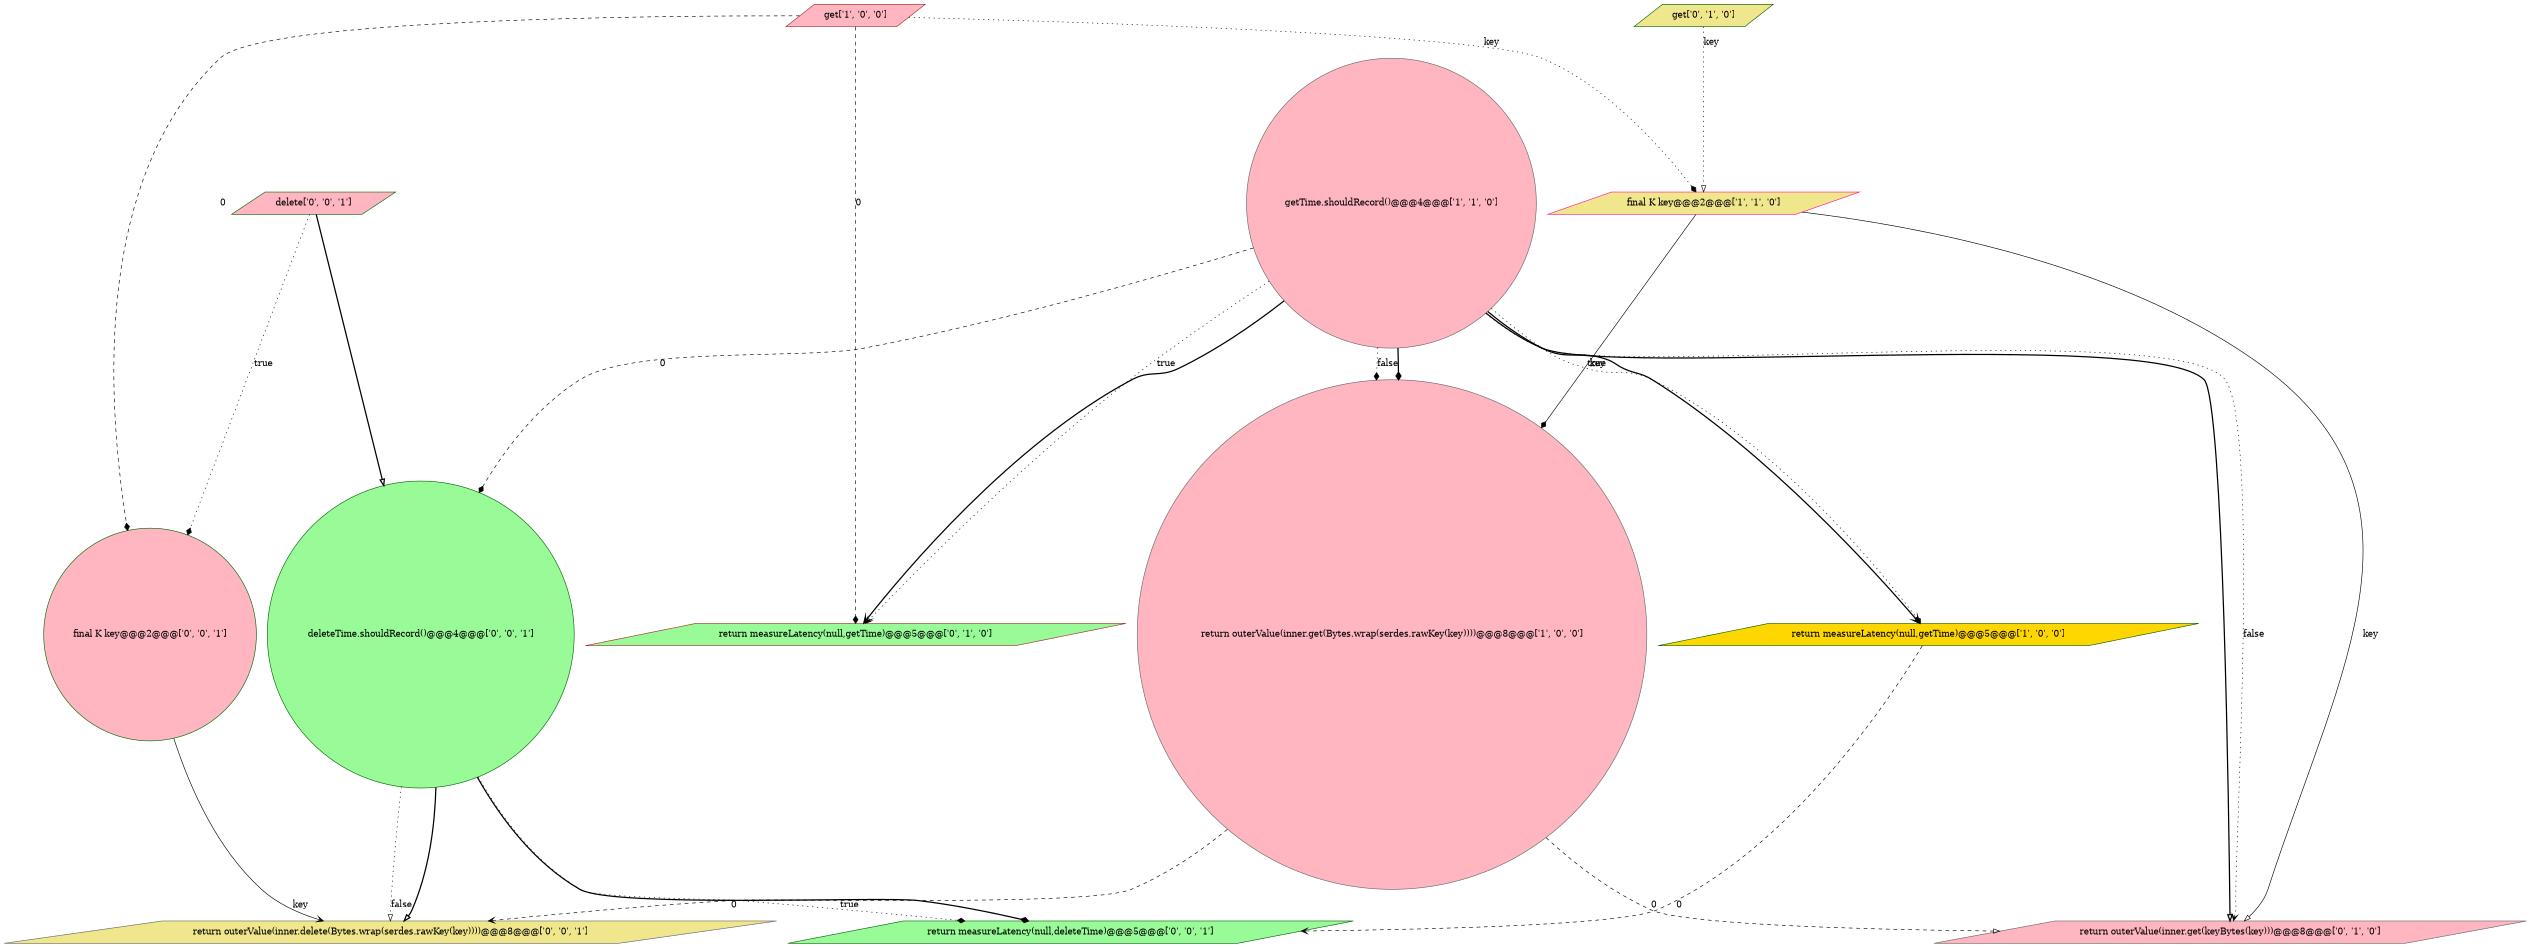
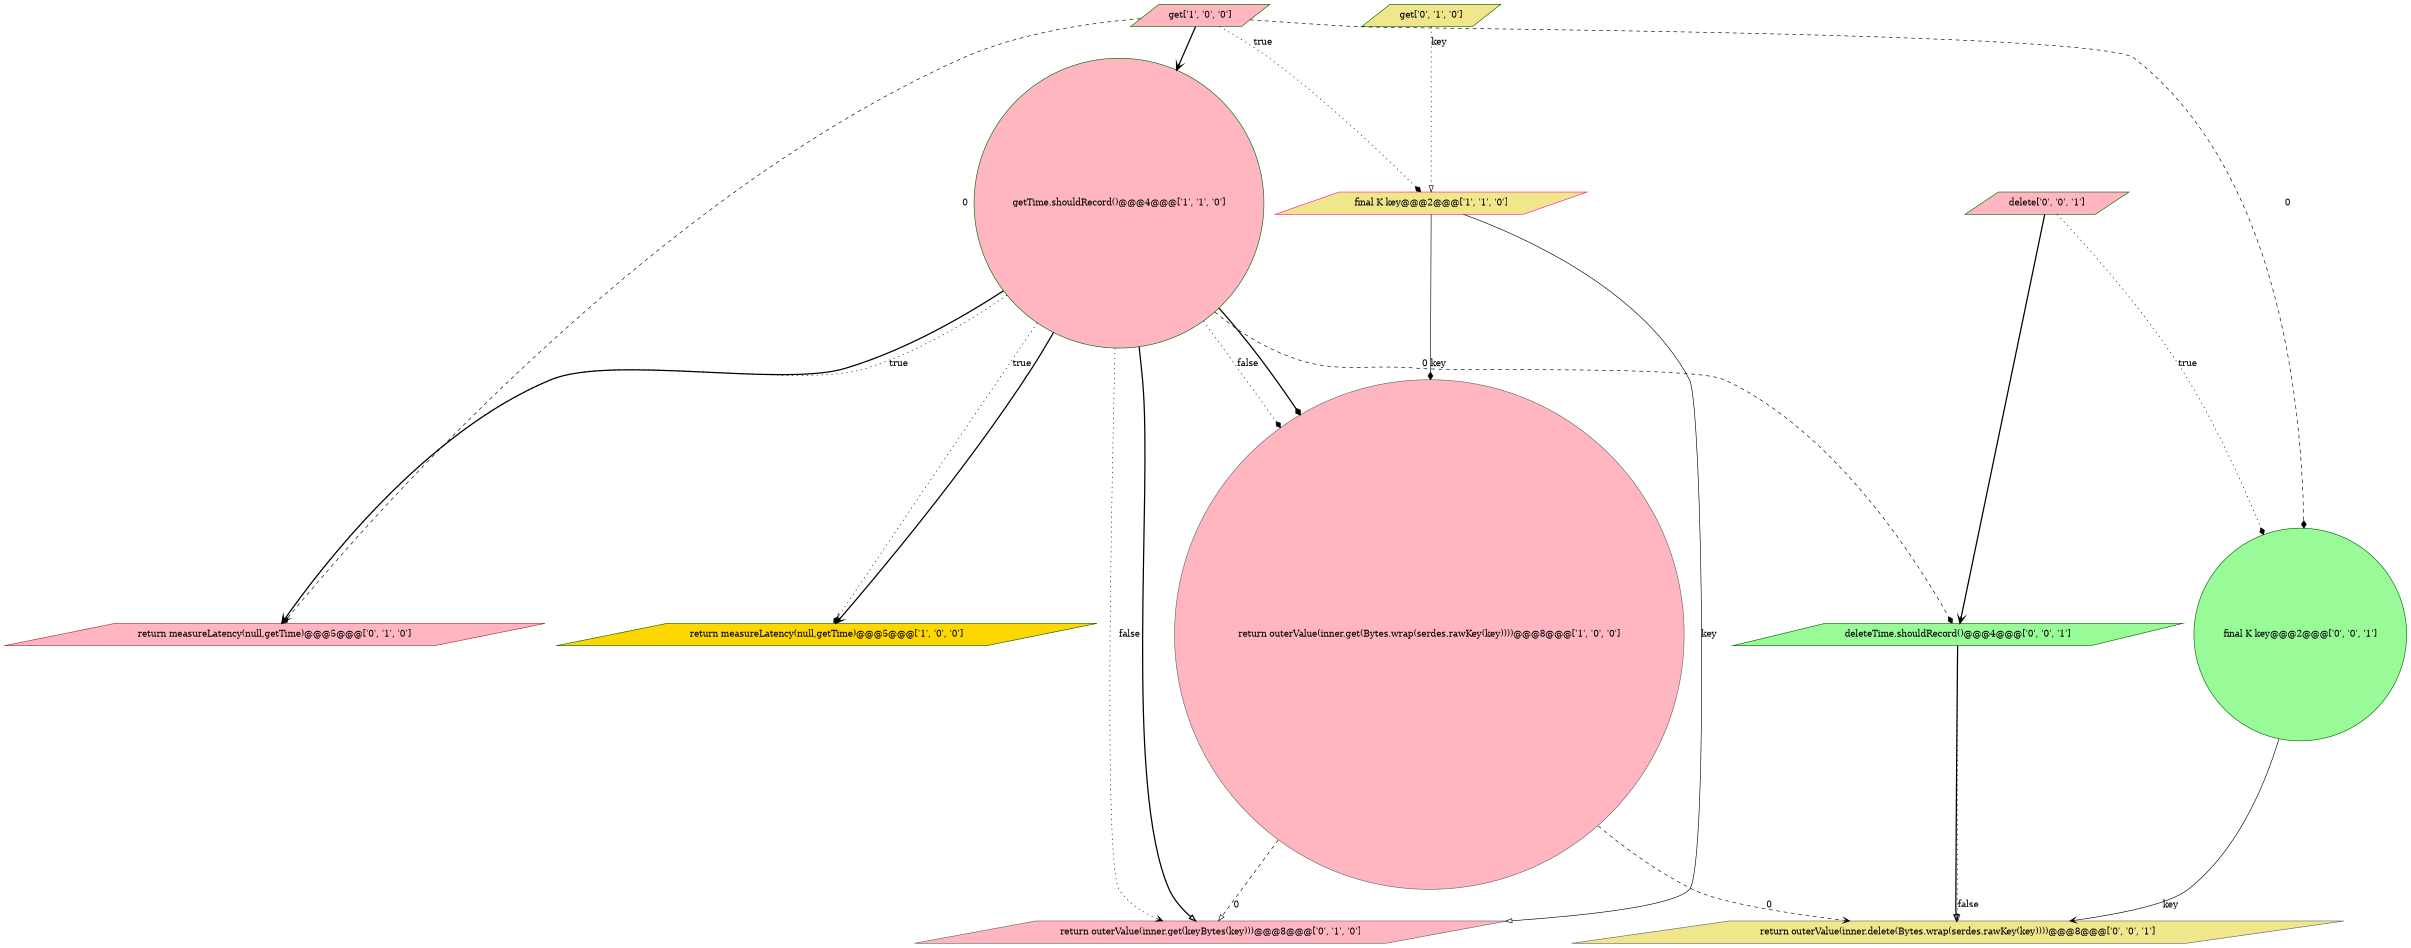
node "get['1', '0', '0']": color brown -> darkgreen
edge "get['1', '0', '0']" -> "final K key@@@2@@@['1', '1', '0']": label "key" -> "true"
edge "get['1', '0', '0']" -> "getTime.shouldRecord()@@@4@@@['1', '1', '0']": added
node "getTime.shouldRecord()@@@4@@@['1', '1', '0']": color gray40 -> darkgreen
edge "delete['0', '0', '1']" -> "deleteTime.shouldRecord()@@@4@@@['0', '0', '1']": arrowhead onormal -> vee
node "final K key@@@2@@@['0', '0', '1']": fillcolor lightpink -> palegreen
node "deleteTime.shouldRecord()@@@4@@@['0', '0', '1']": shape circle -> parallelogram
node "return measureLatency(null,getTime)@@@5@@@['0', '1', '0']": fillcolor palegreen -> lightpink
node "return measureLatency(null,deleteTime)@@@5@@@['0', '0', '1']": removed
